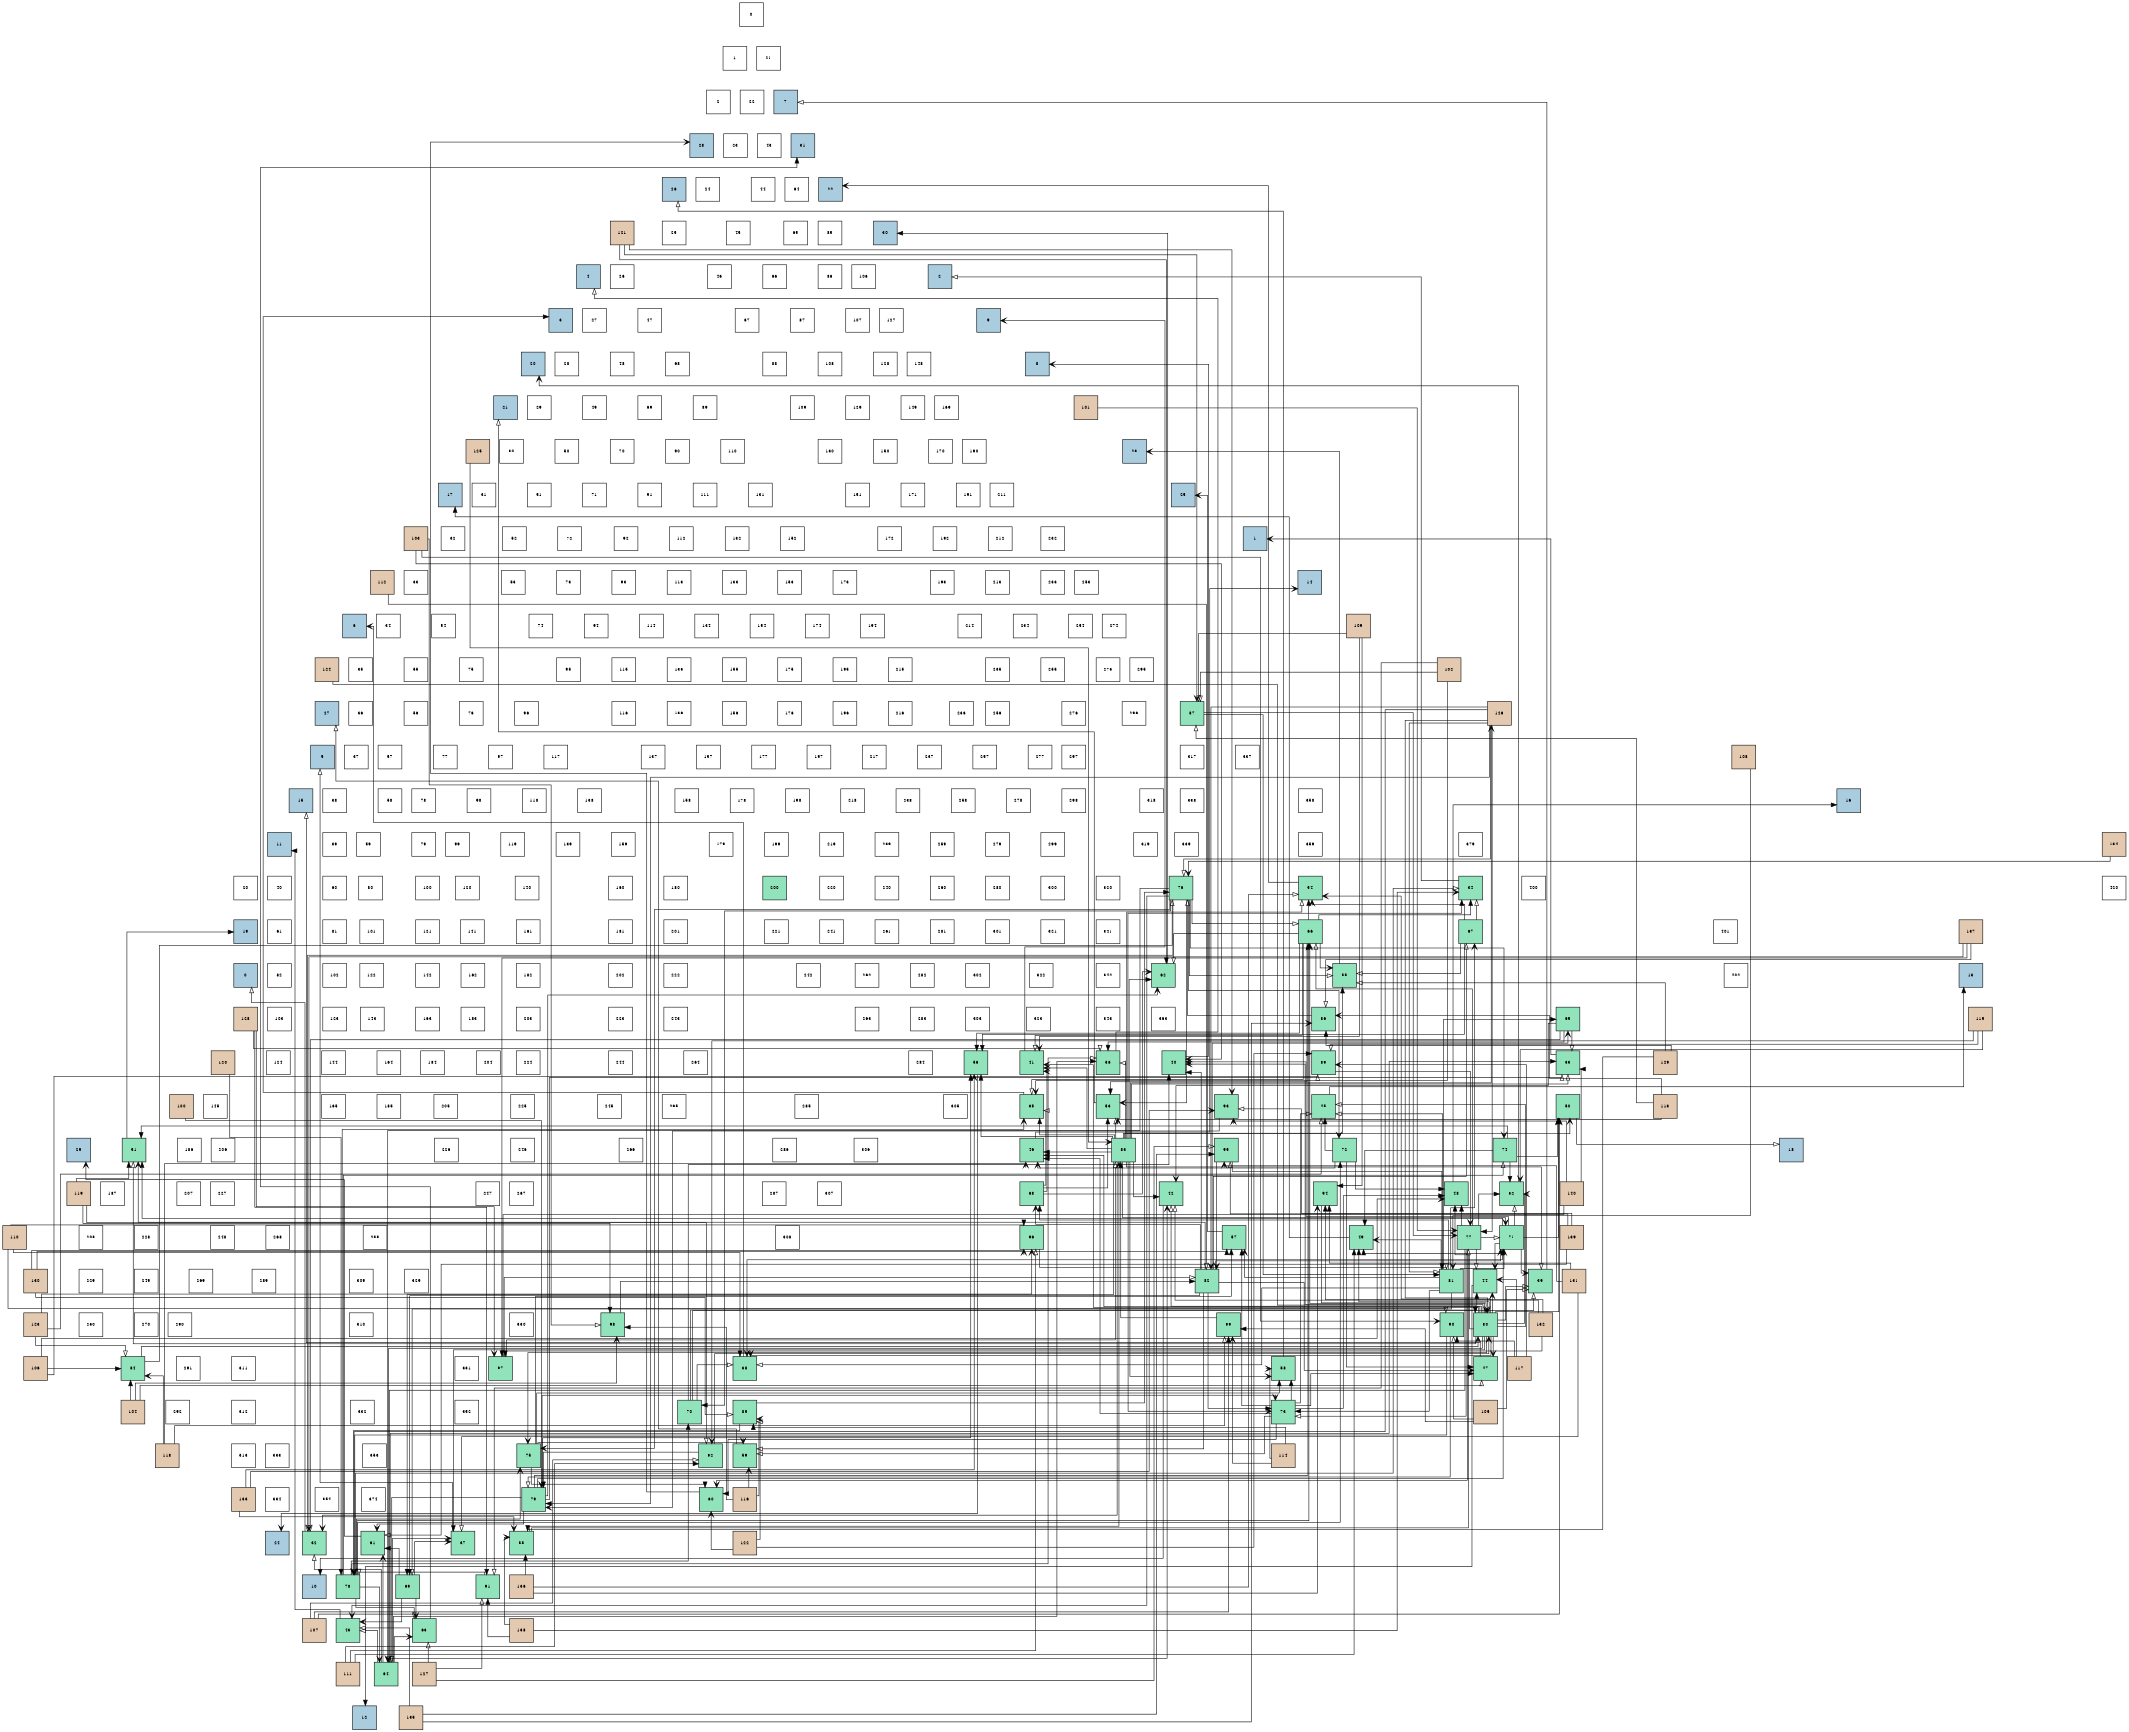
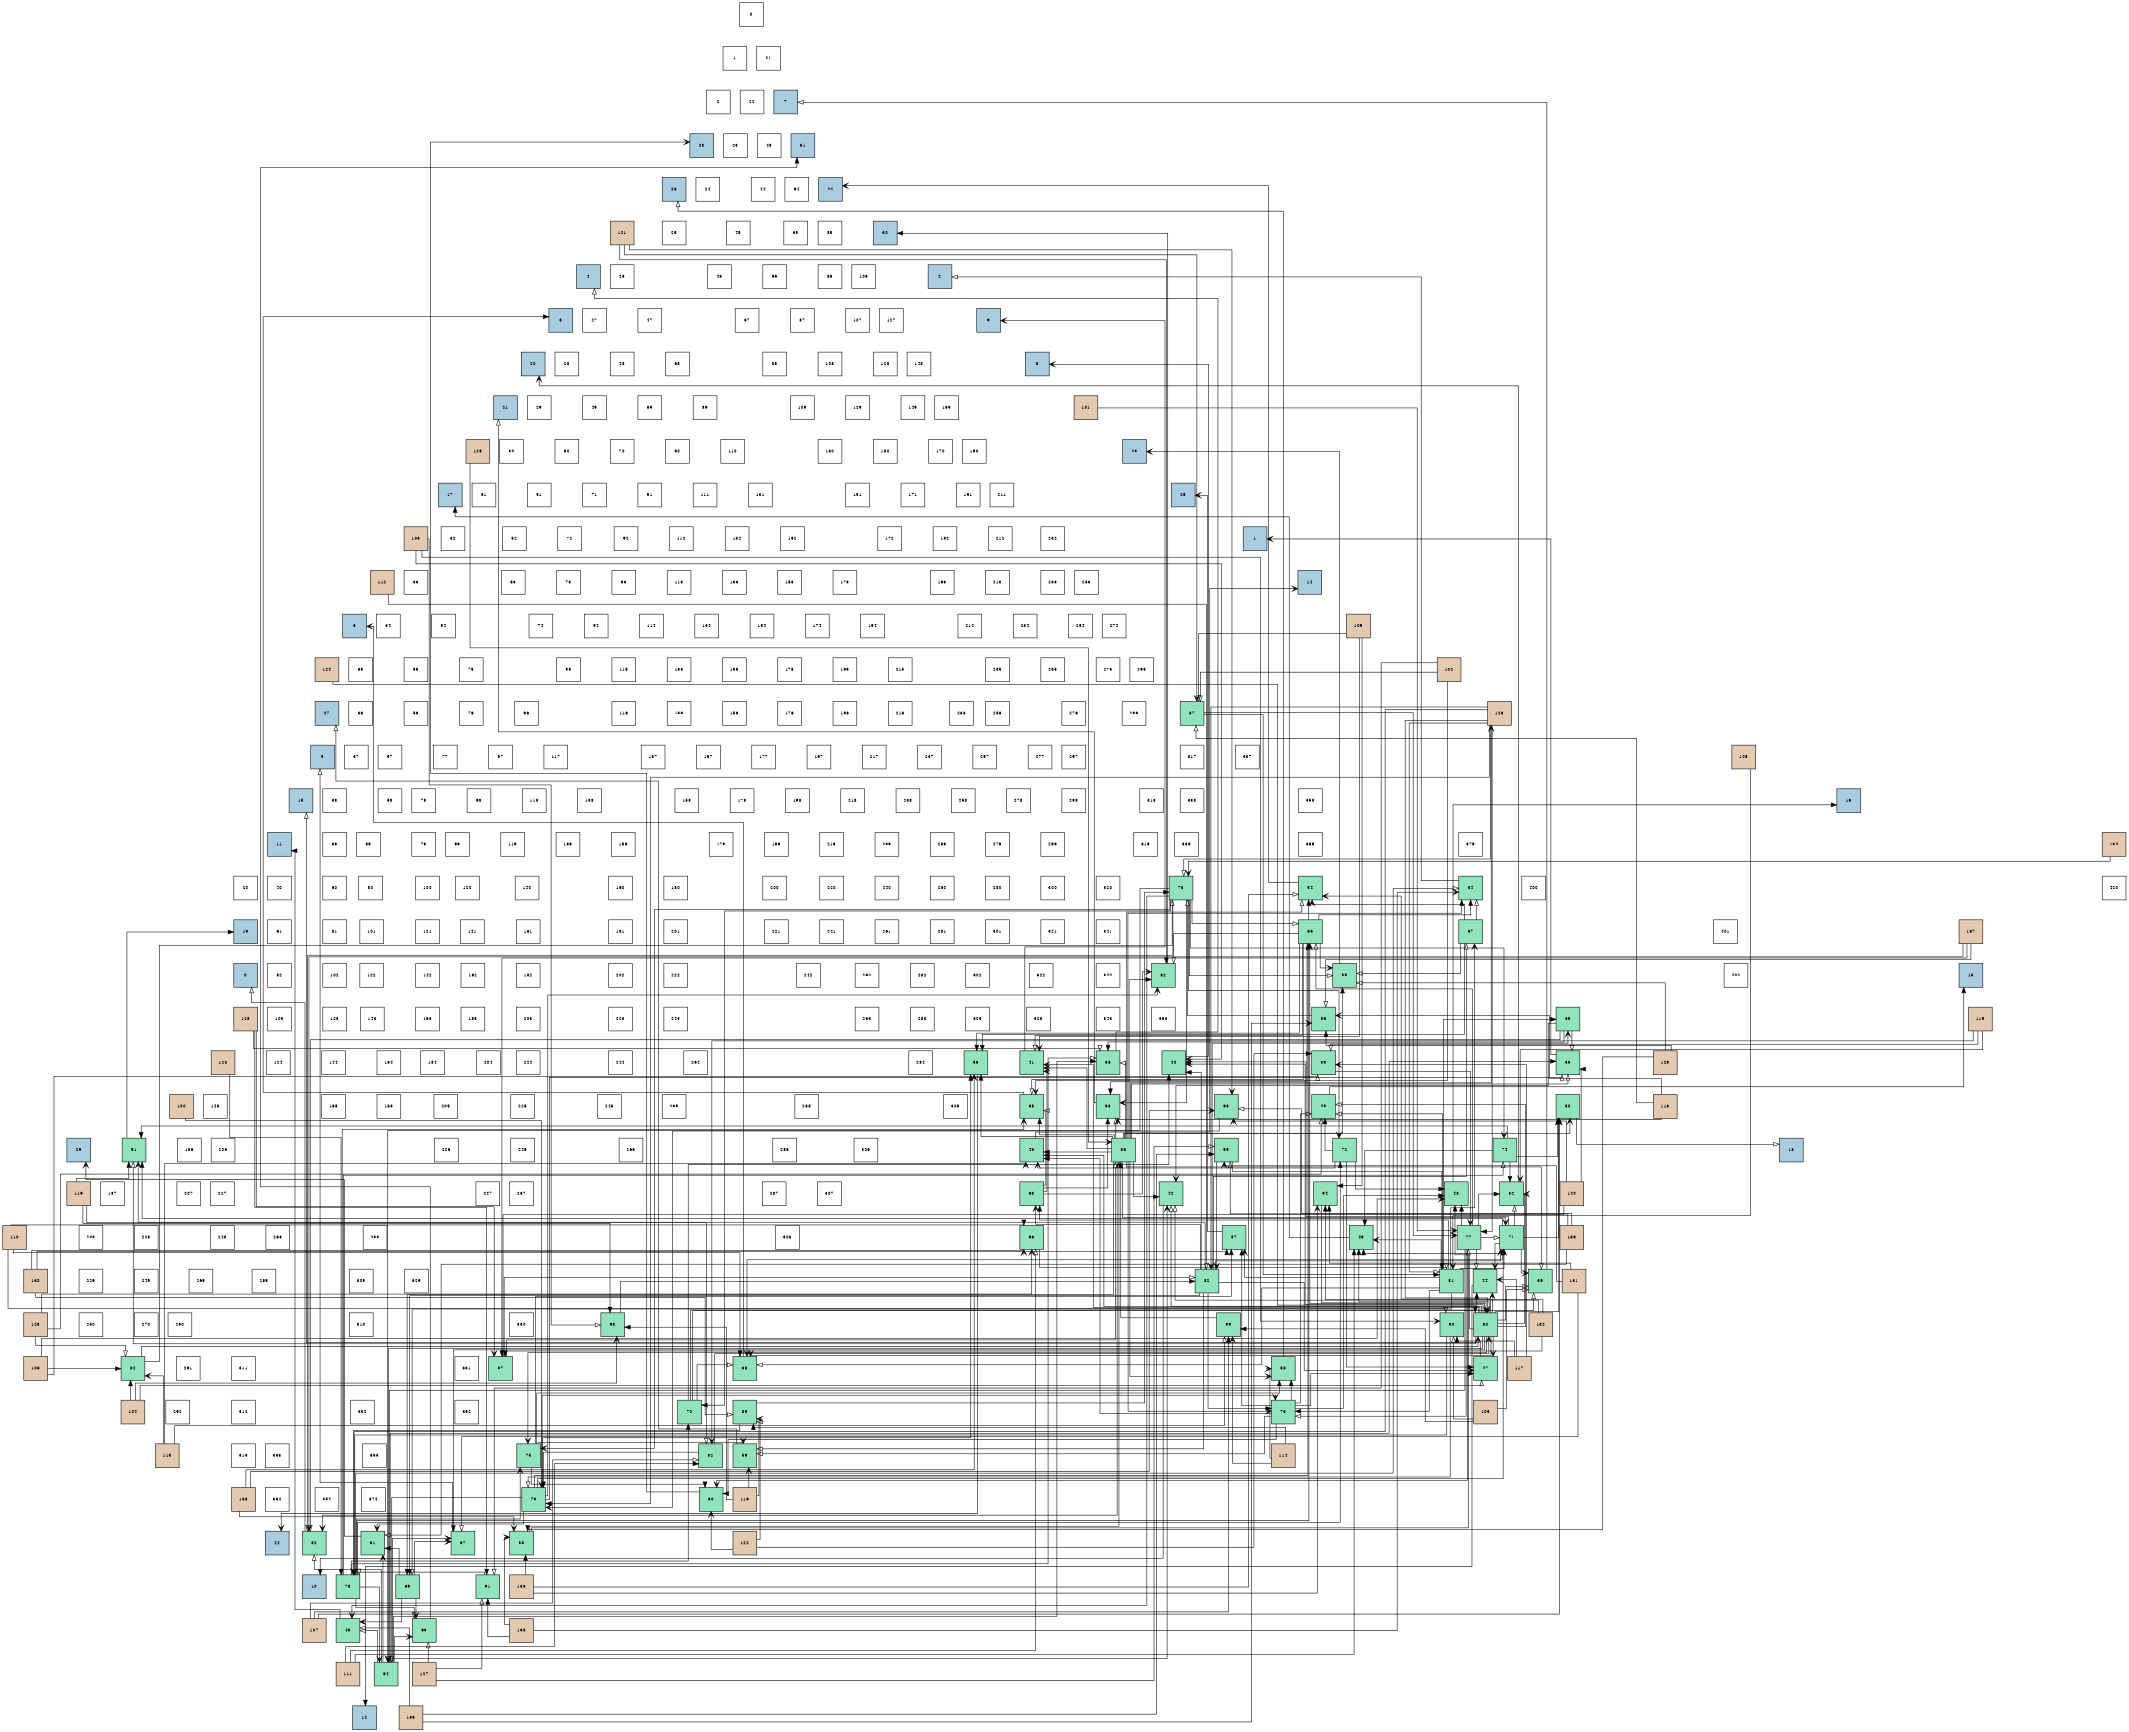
node "200": fillcolor #91e3bb -> #ffffff
